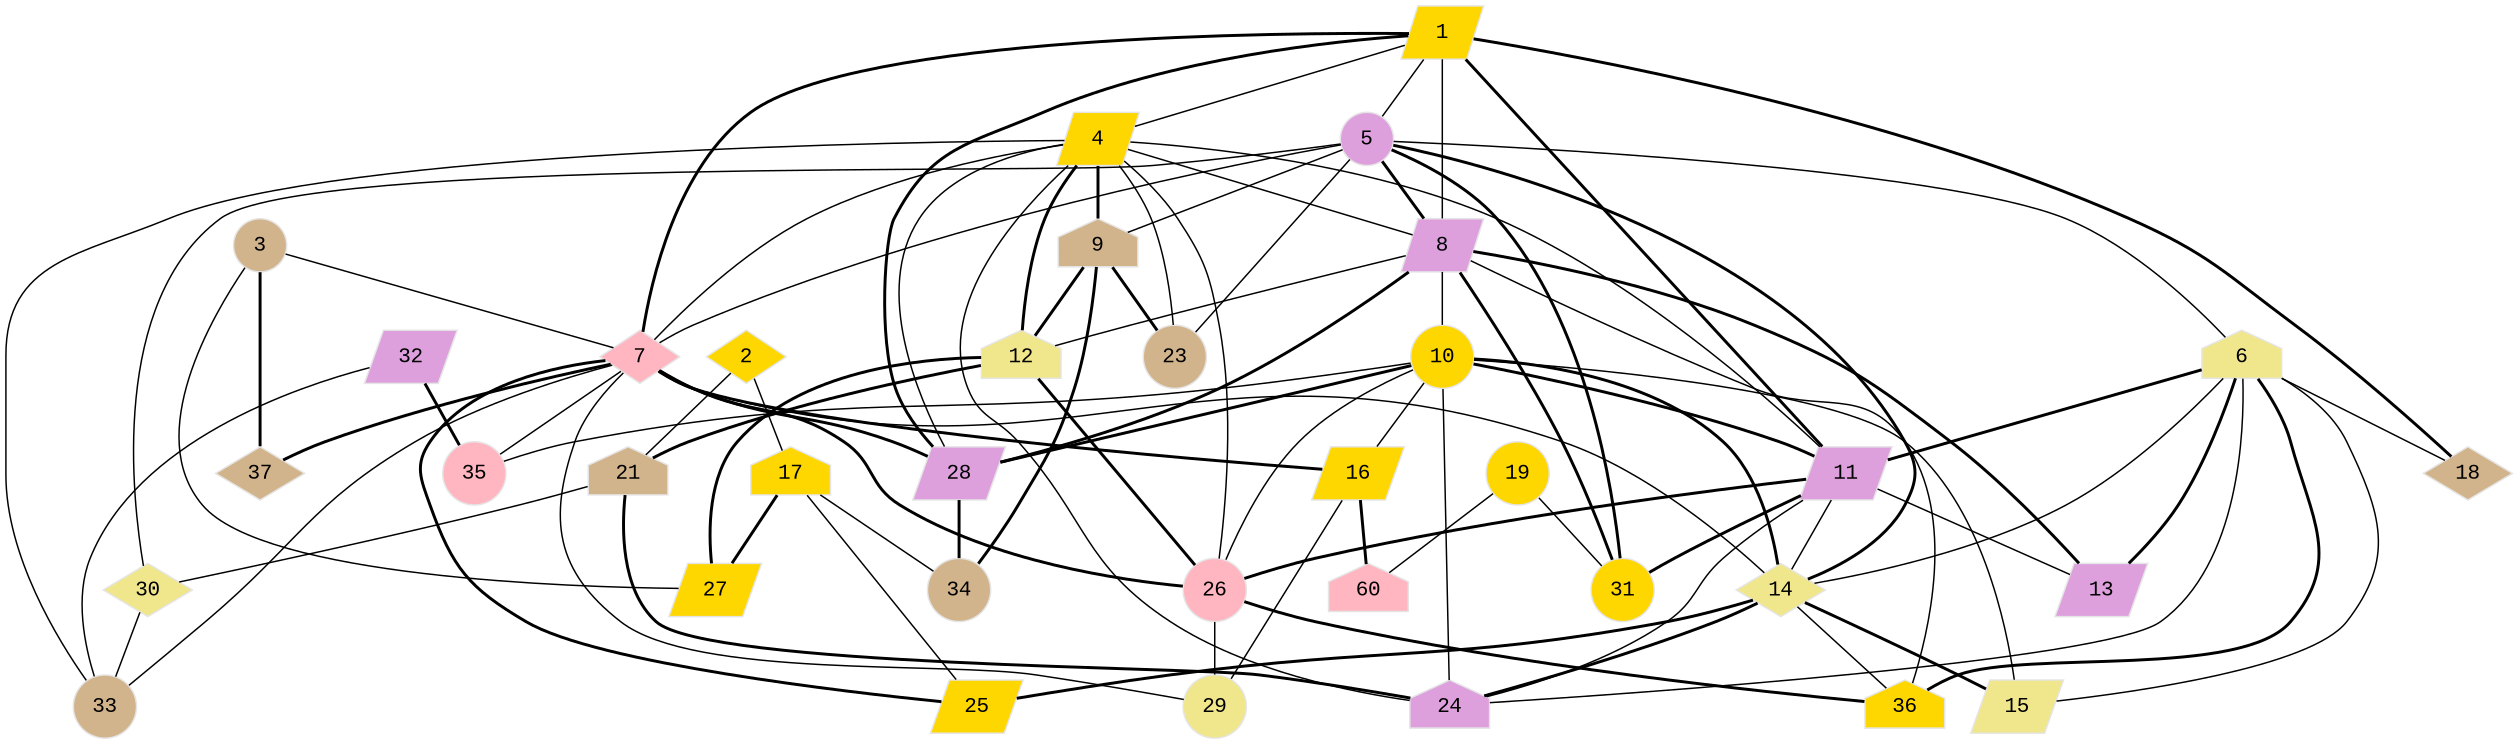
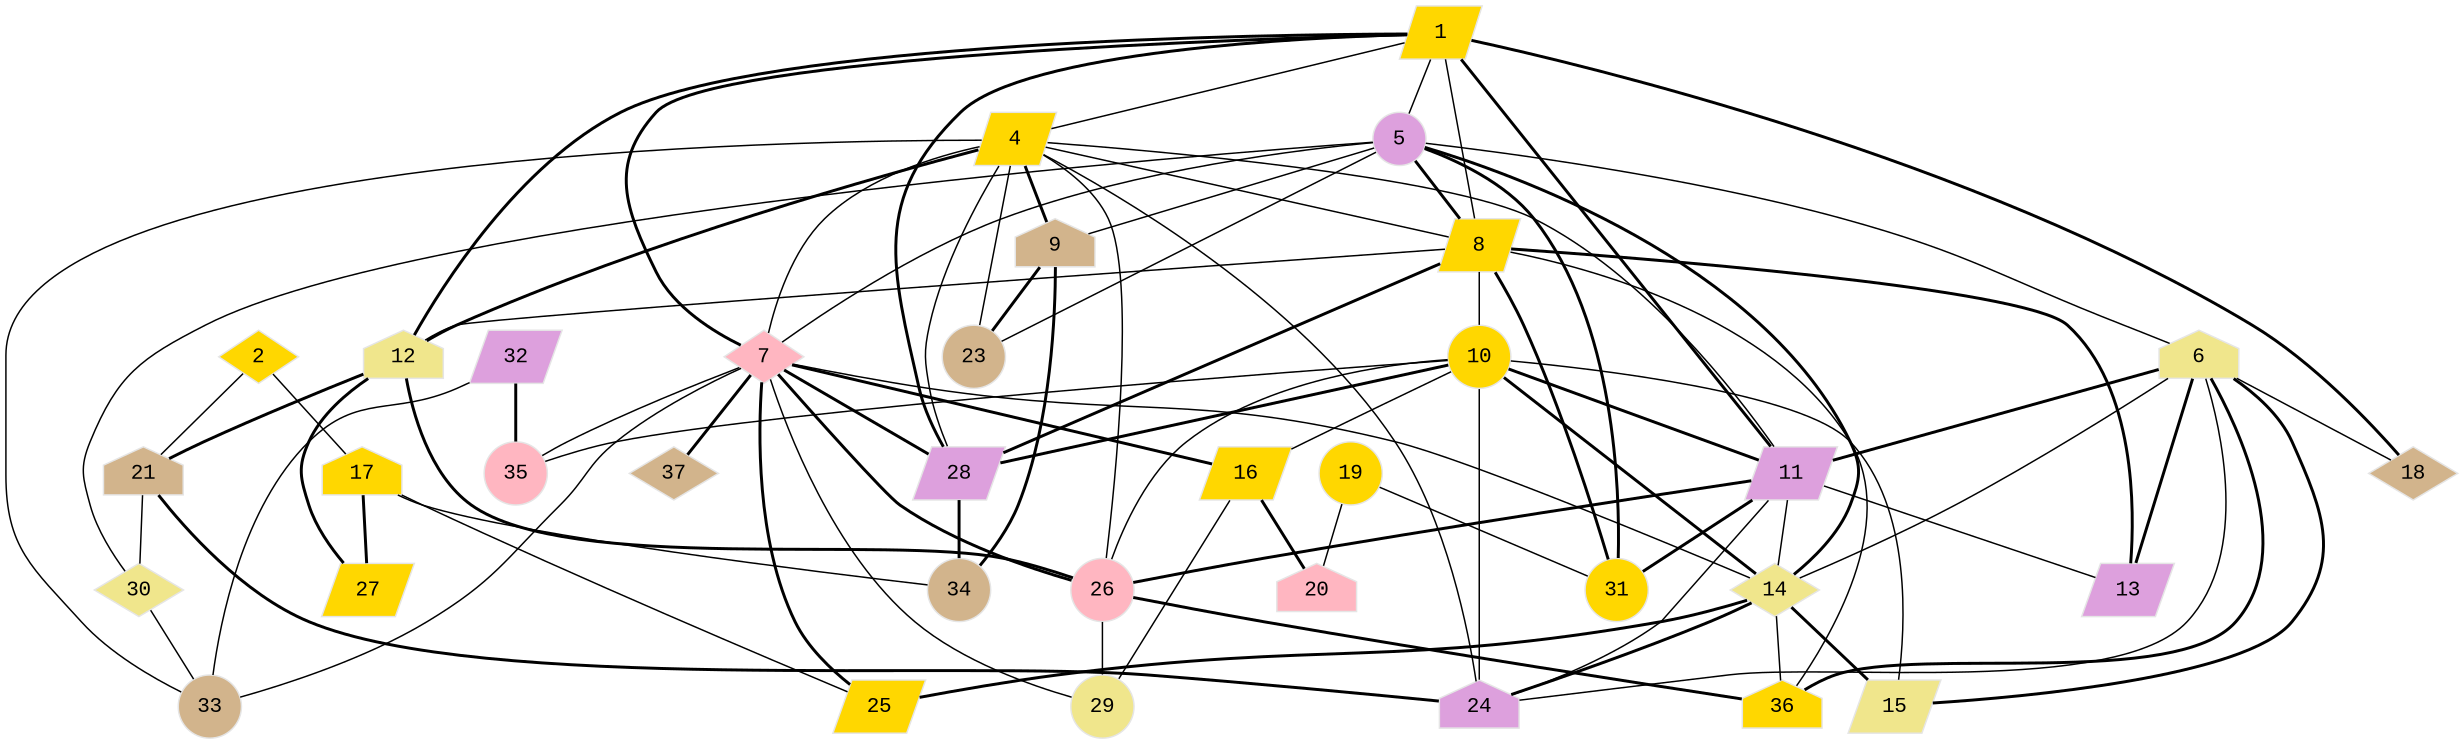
node "3": removed
node "8": fillcolor plum -> gold
edge "9" -- "12": now "1" -- "12"
node "60": label "60" -> "20"
edge "6" -- "15": style solid -> bold
